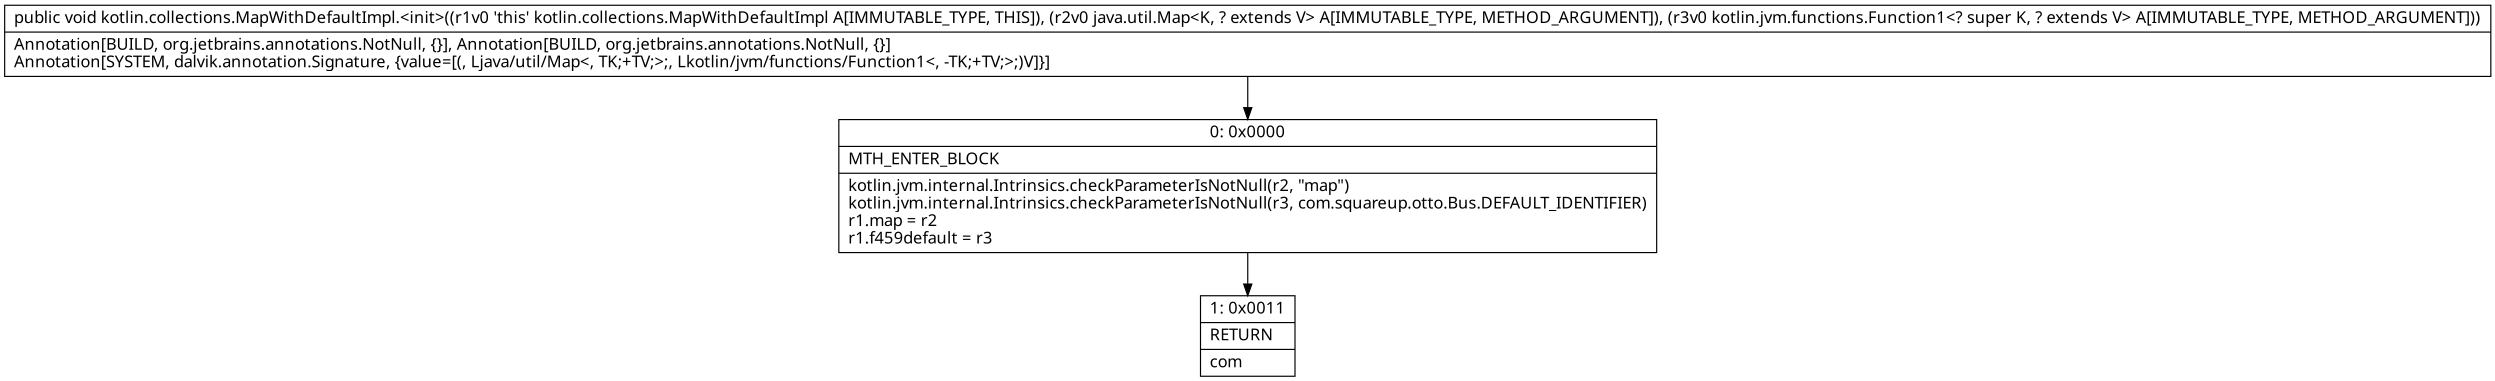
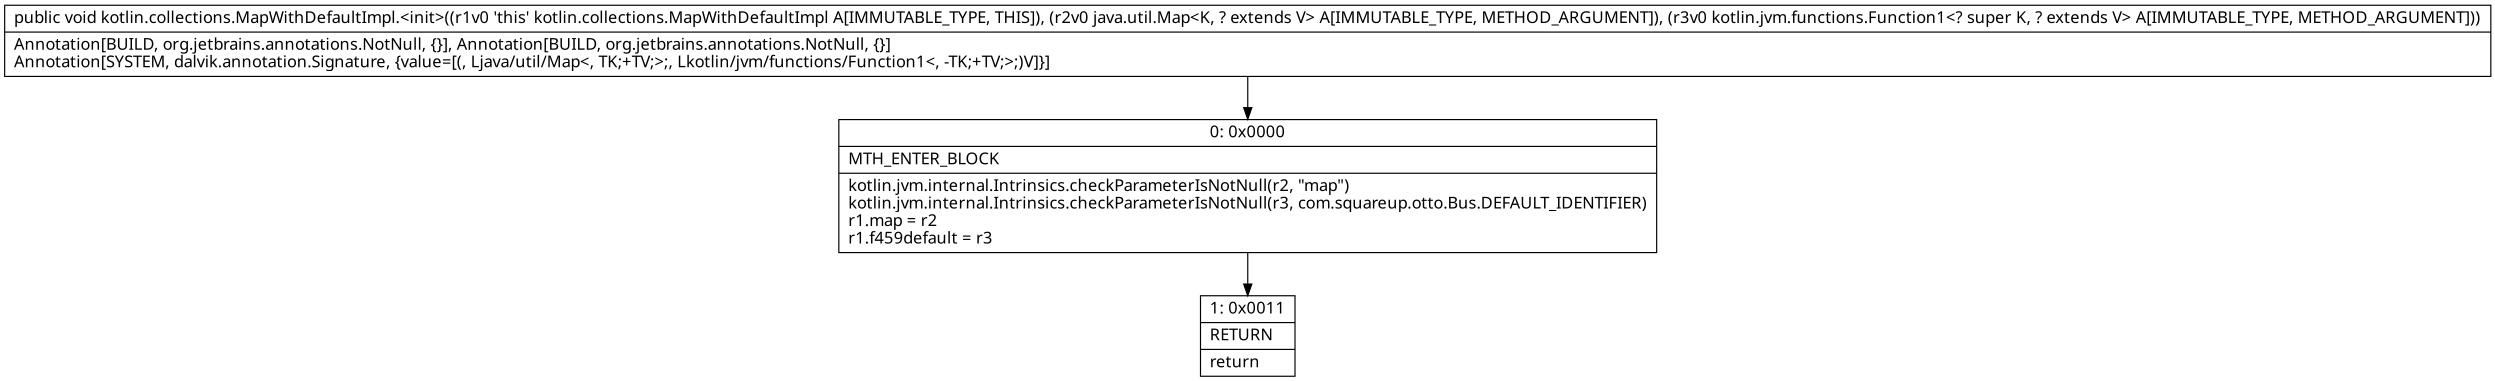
node "1: 0x0011": text "com" -> "return"
